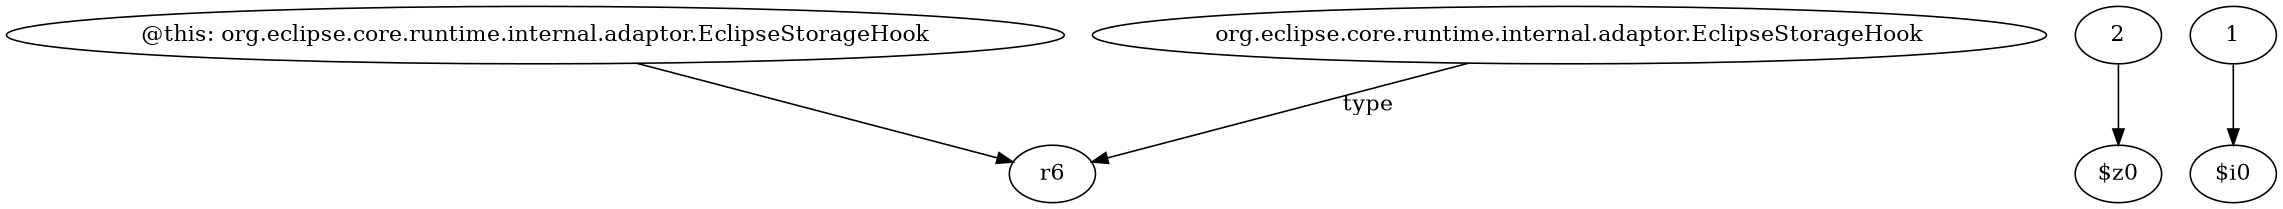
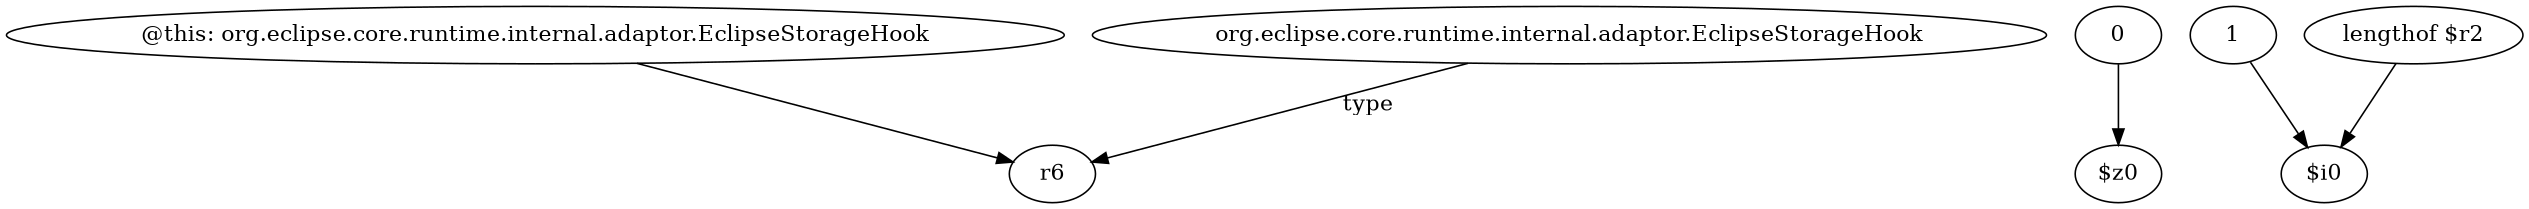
node "2": label "2" -> "0"
node "lengthof $r2": added
